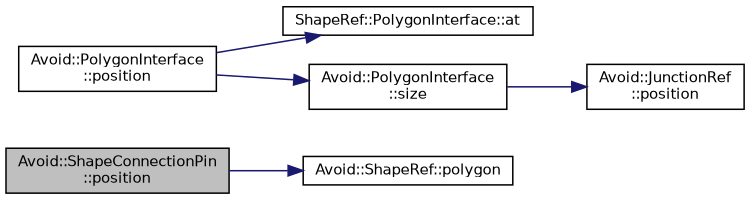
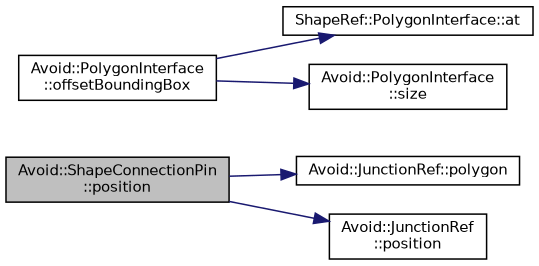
node "Avoid::PolygonInterface ::position": label "Avoid::PolygonInterface ::position" -> "Avoid::PolygonInterface ::offsetBoundingBox"
edge "Avoid::PolygonInterface ::size" -> "Avoid::JunctionRef ::position": now "Avoid::ShapeConnectionPin ::position" -> "Avoid::JunctionRef ::position"
node "Avoid::ShapeRef::polygon": label "Avoid::ShapeRef::polygon" -> "Avoid::JunctionRef::polygon"
